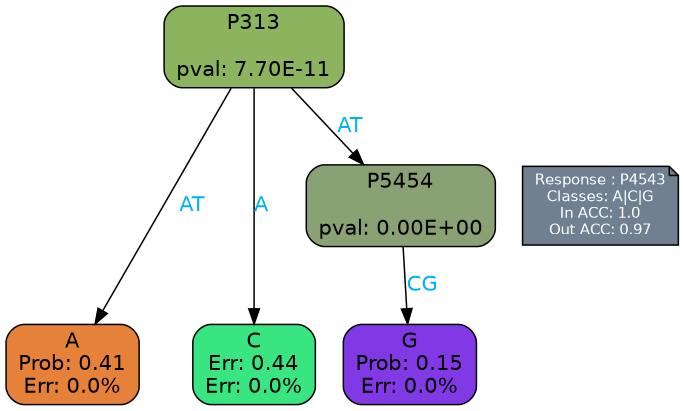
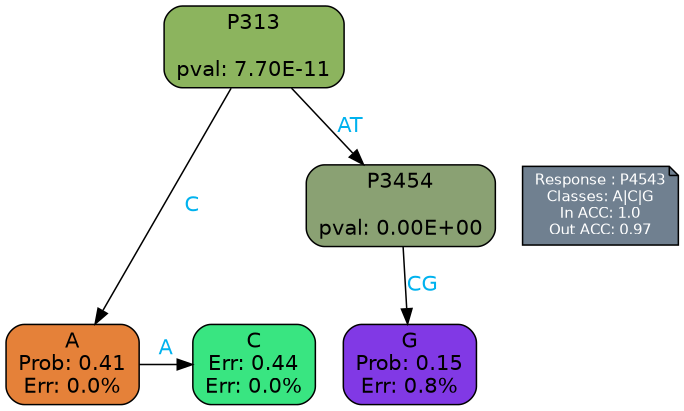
edge "P313 pval: 7.70E-11" -> "C Err: 0.44 Err: 0.0%": now "A Prob: 0.41 Err: 0.0%" -> "C Err: 0.44 Err: 0.0%"
edge "P313 pval: 7.70E-11" -> "A Prob: 0.41 Err: 0.0%": label "AT" -> "C"
node "P5454 pval: 0.00E+00": label "P5454 pval: 0.00E+00" -> "P3454 pval: 0.00E+00"
node "G Prob: 0.15 Err: 0.0%": label "G Prob: 0.15 Err: 0.0%" -> "G Prob: 0.15 Err: 0.8%"
